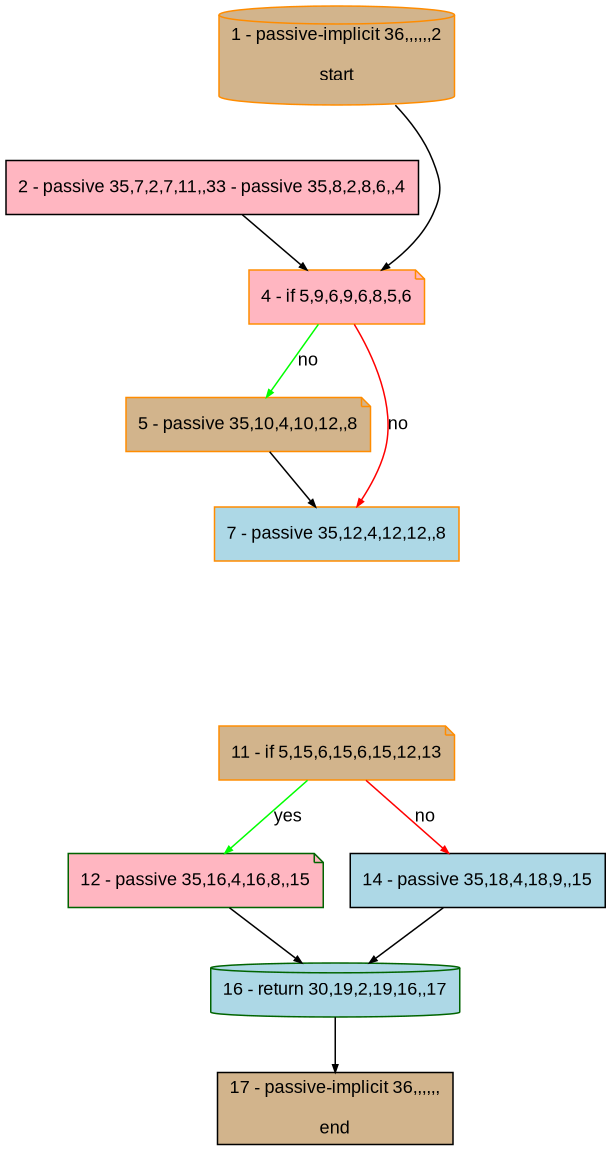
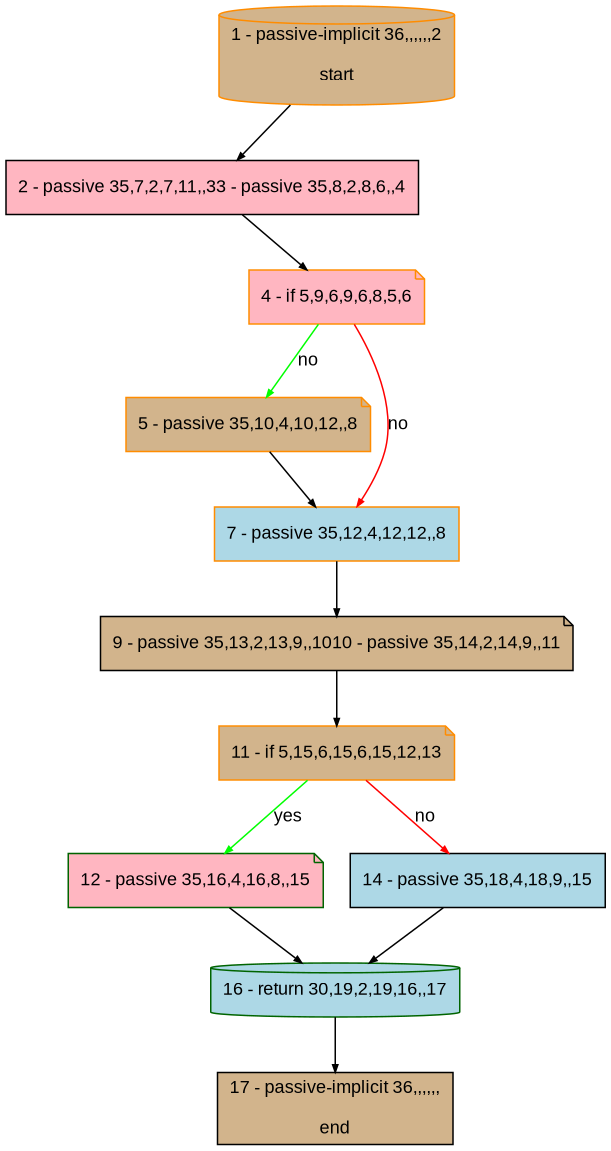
edge "1 - passive-implicit 36,,,,,,2 start" -> "4 - if 5,9,6,9,6,8,5,6": now "1 - passive-implicit 36,,,,,,2 start" -> "2 - passive 35,7,2,7,11,,33 - passive 35,8,2,8,6,,4"
node "9 - passive 35,13,2,13,9,,1010 - passive 35,14,2,14,9,,11": added
